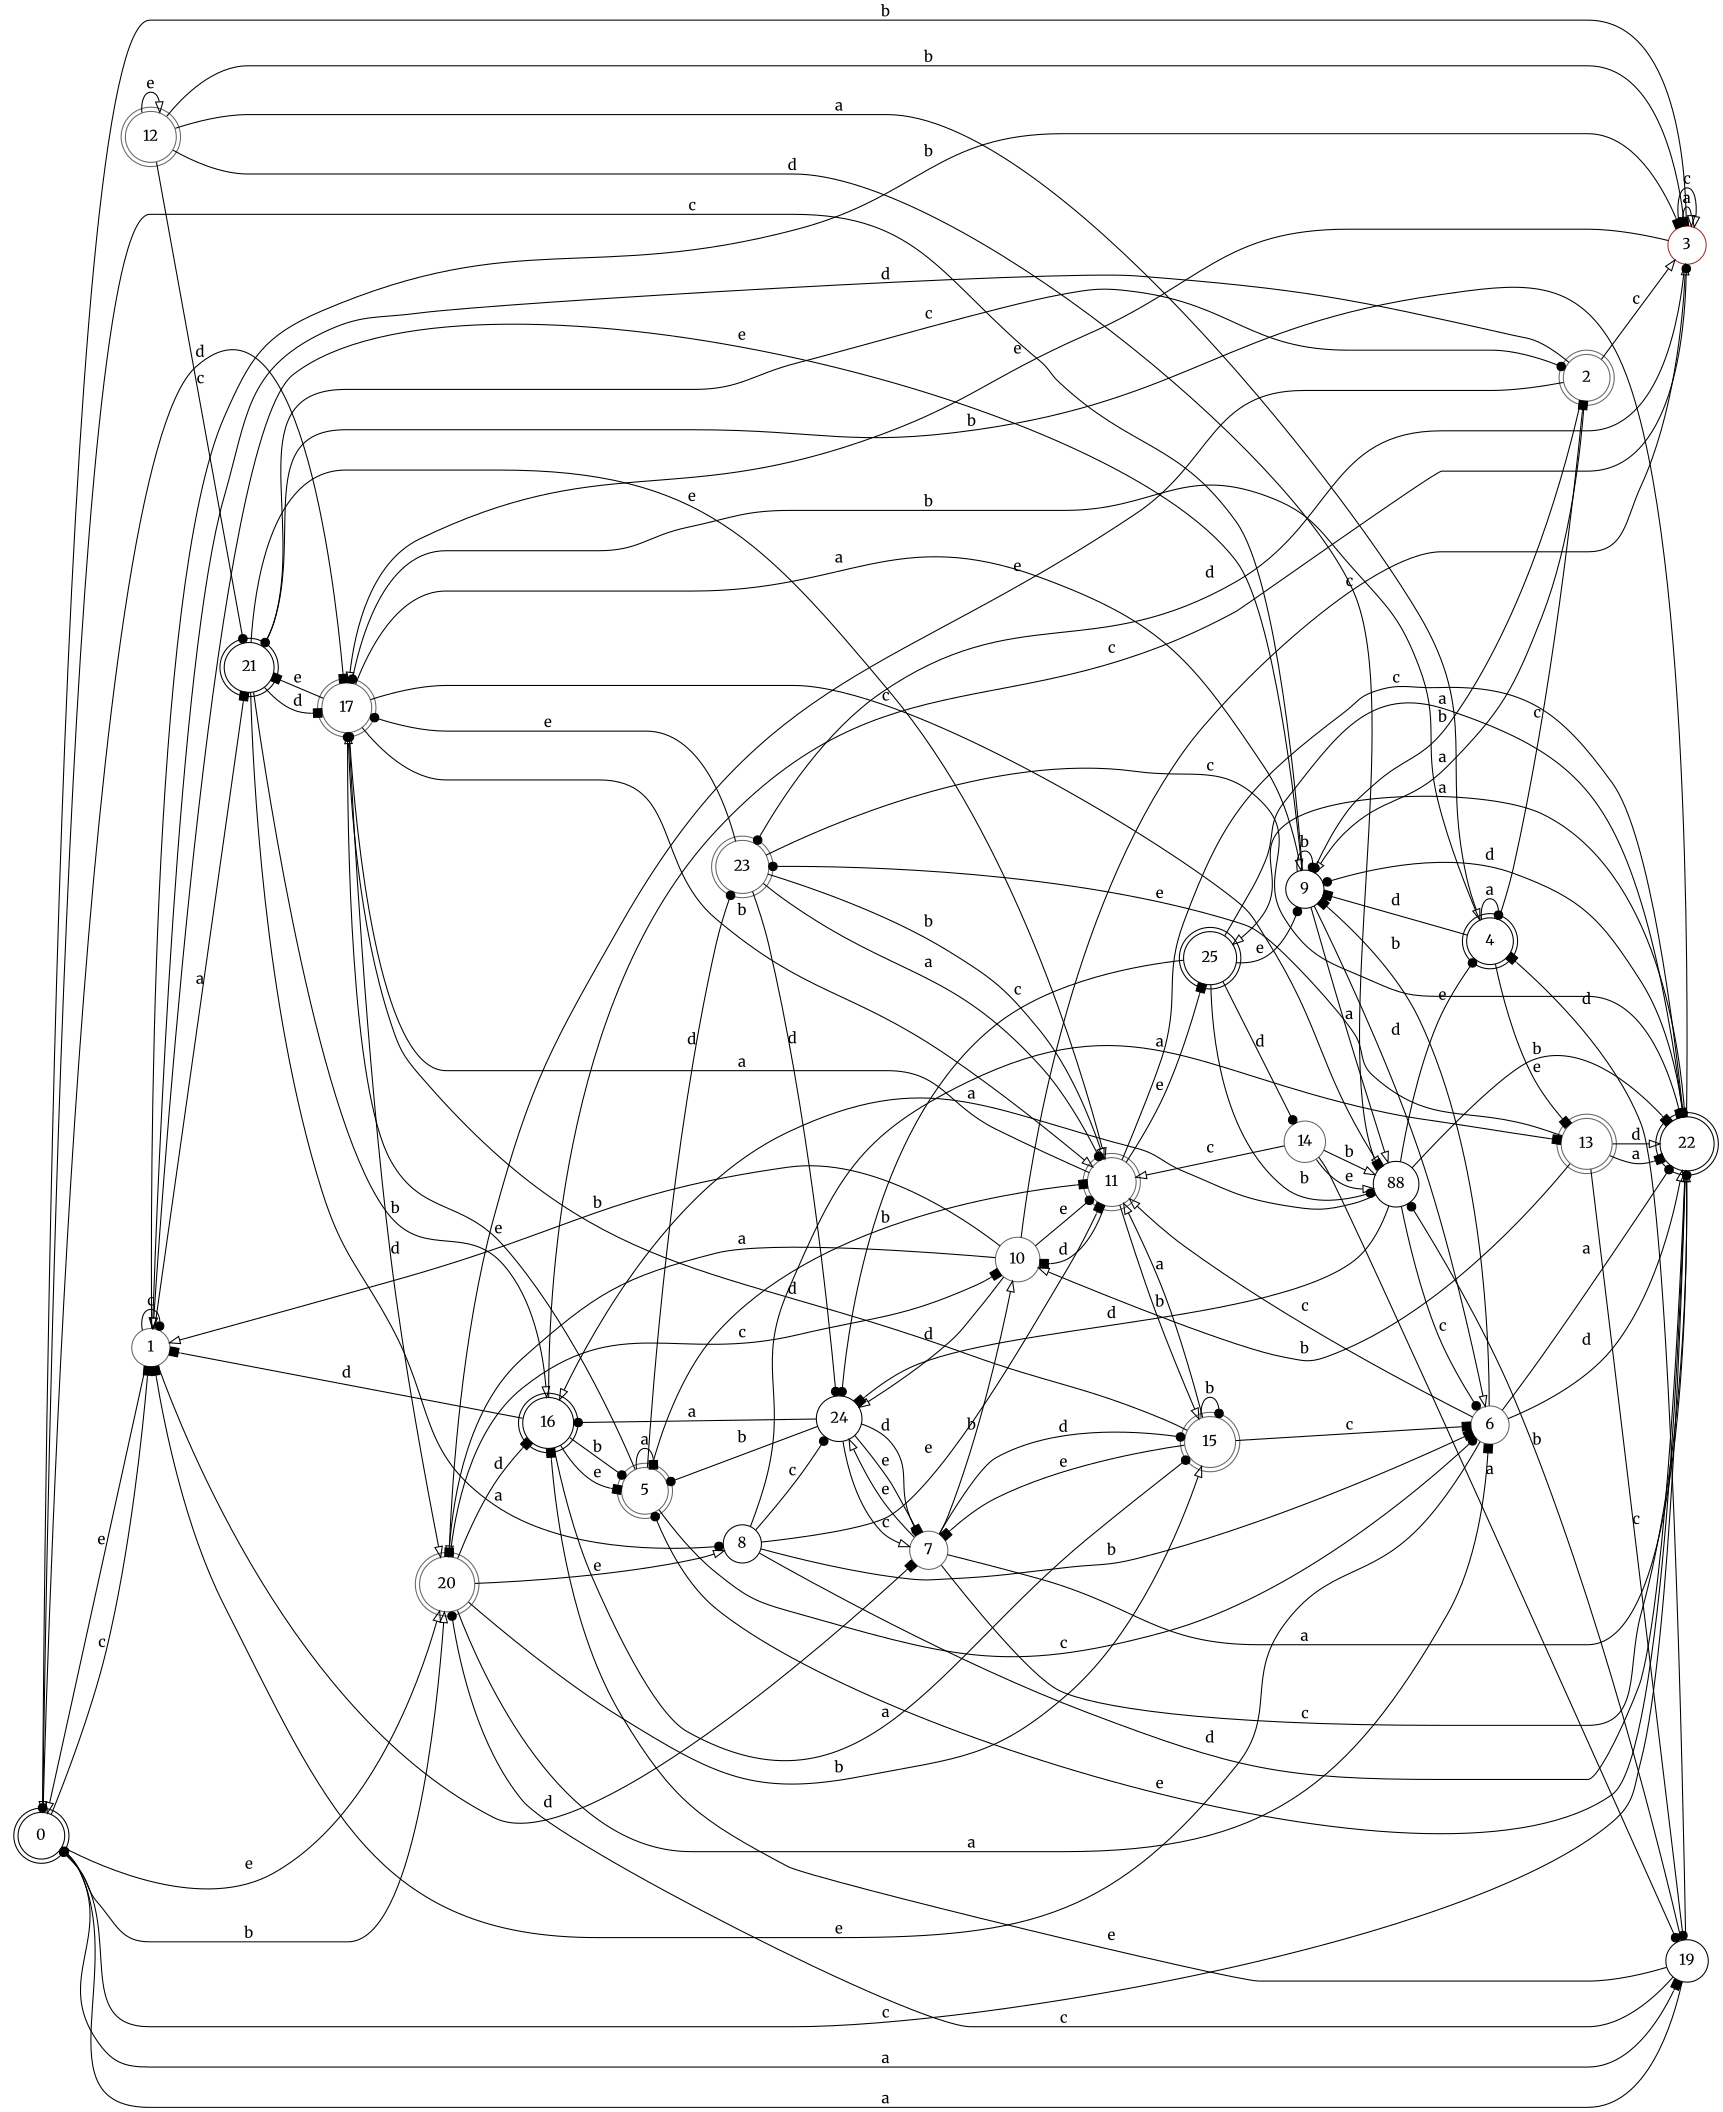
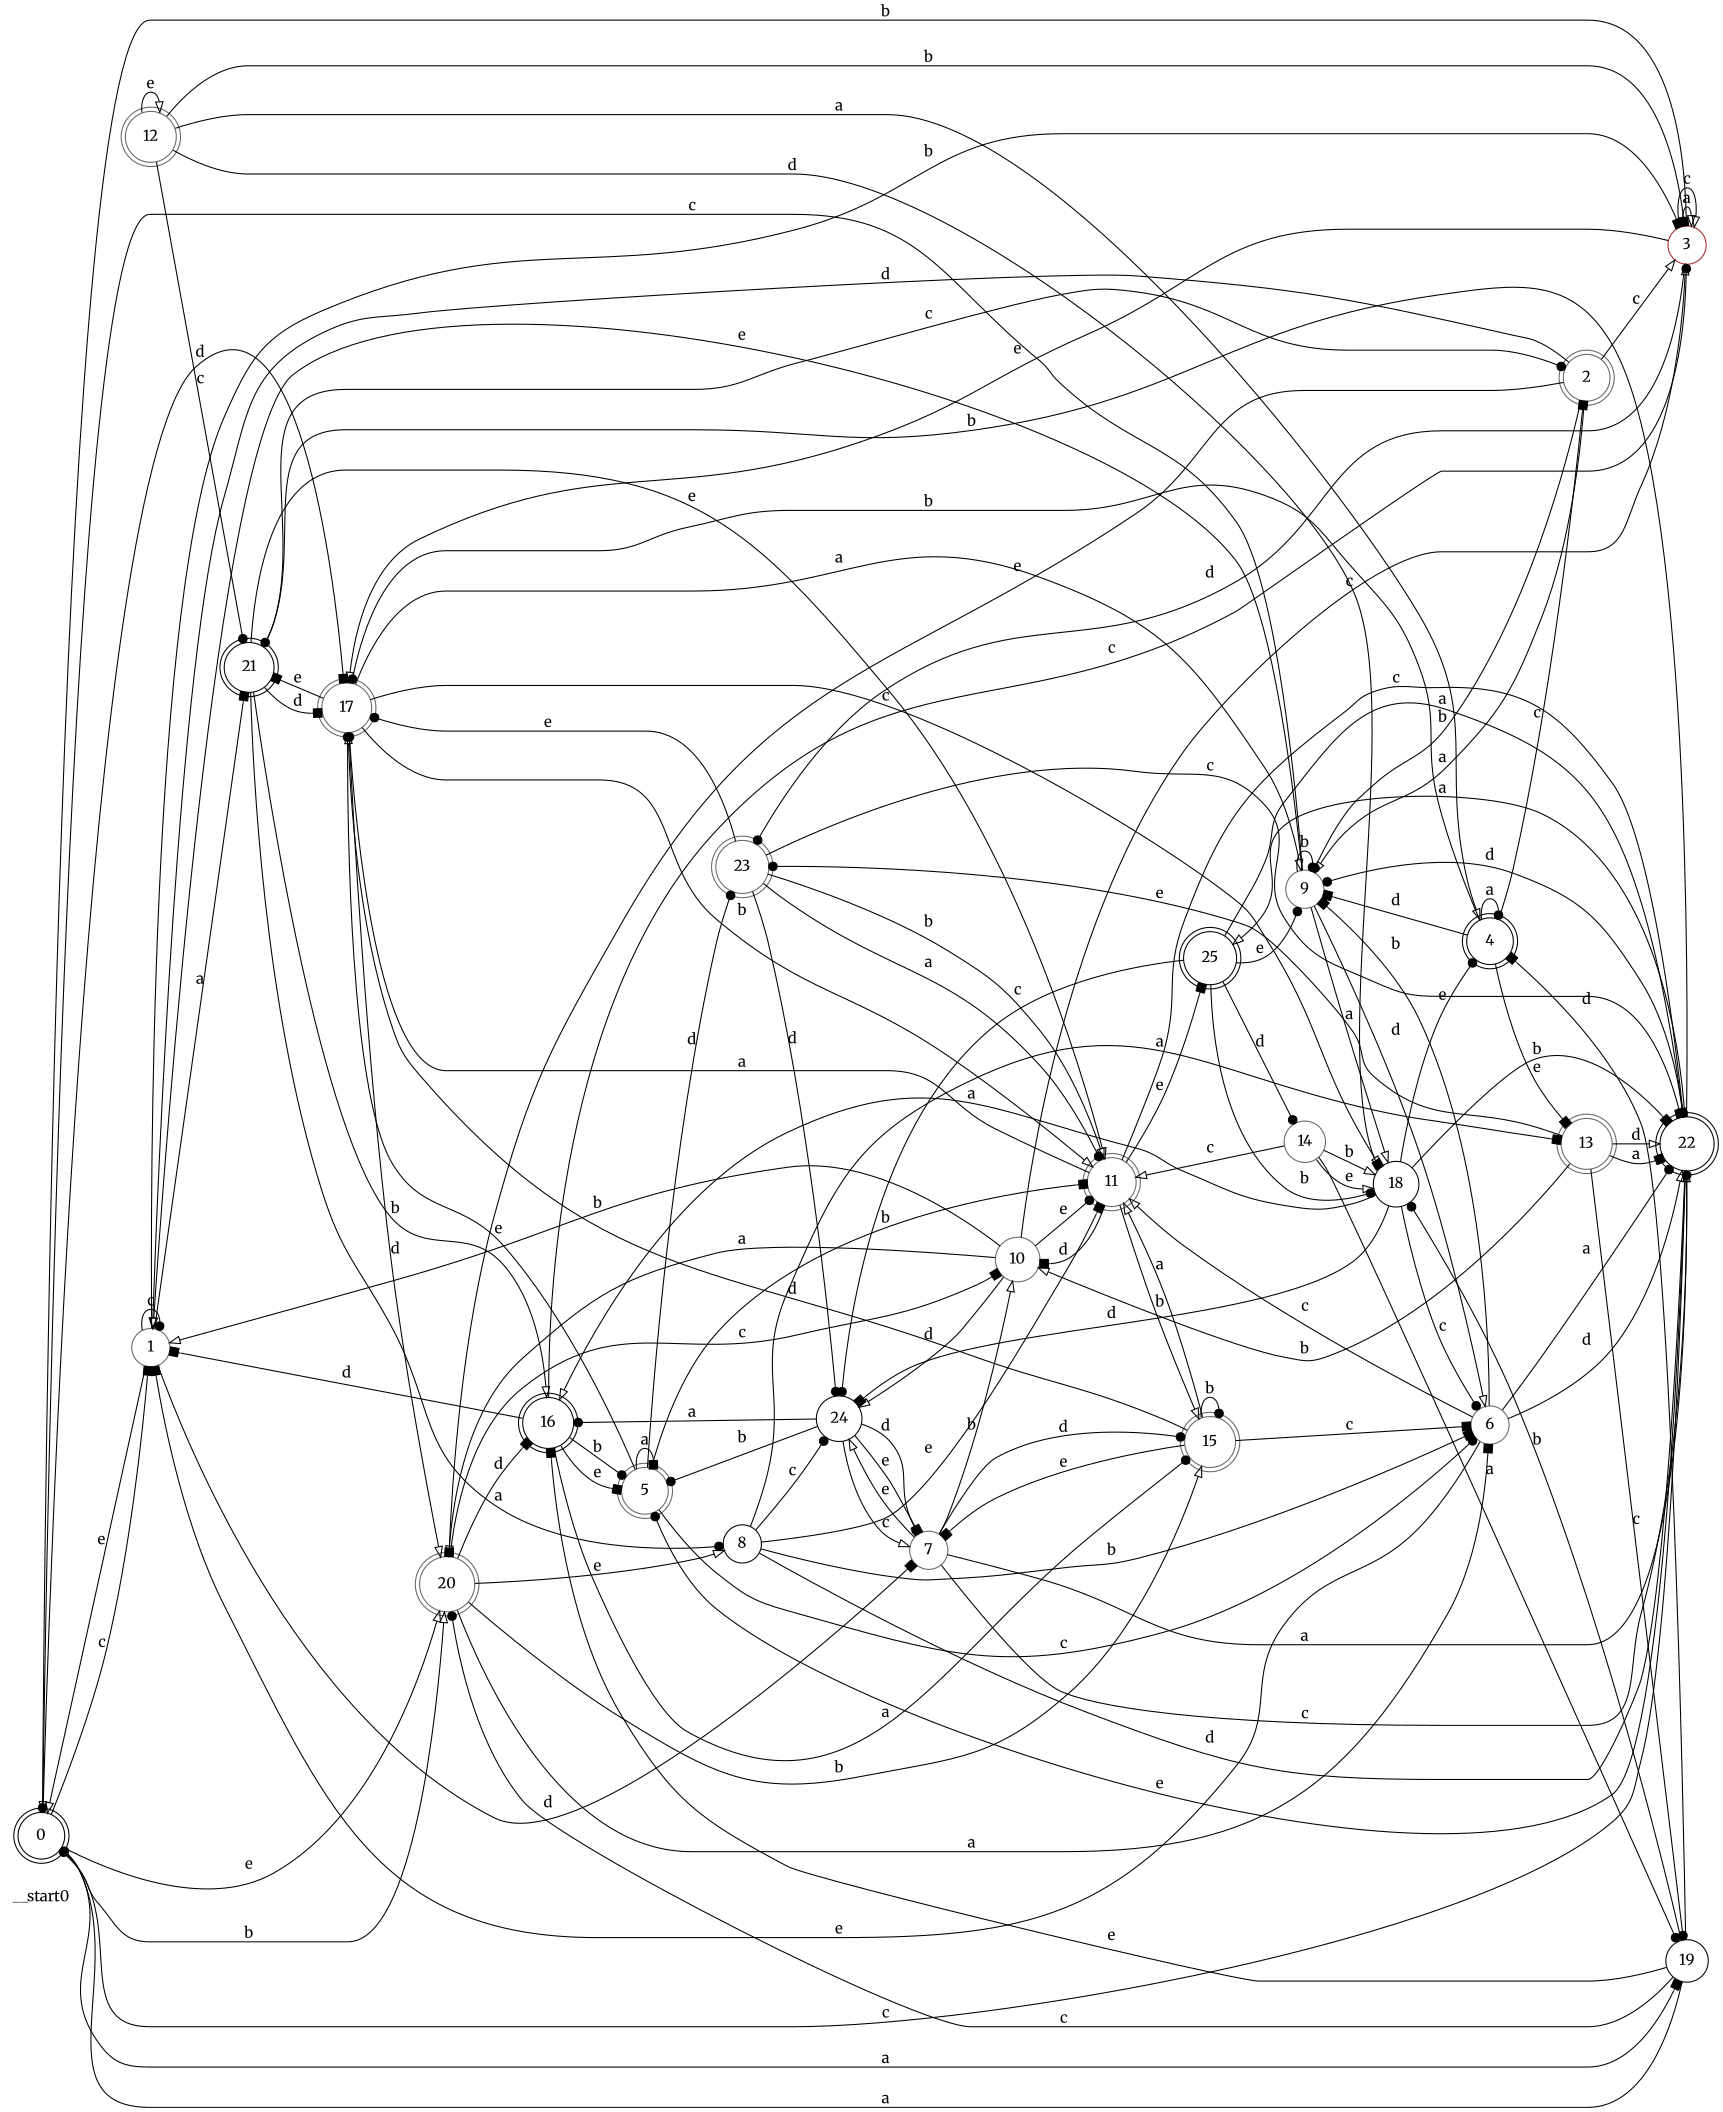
node "9": color black -> gray40
node "88": label "88" -> "18"
node "__start0": added
